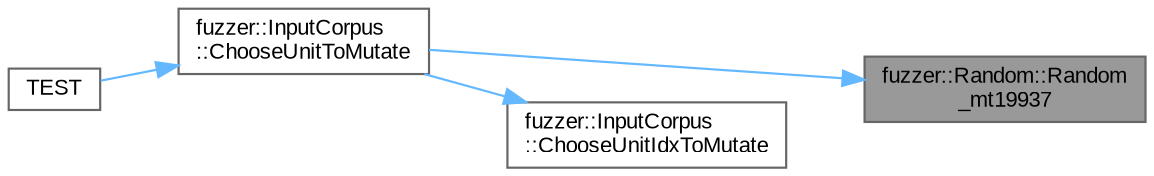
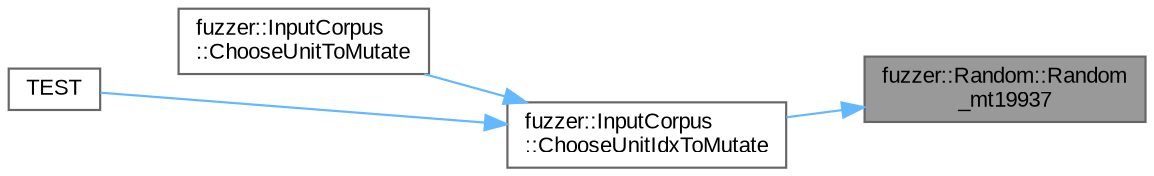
edge "fuzzer::InputCorpus ::ChooseUnitToMutate" -> "fuzzer::Random::Random _mt19937": now "fuzzer::InputCorpus ::ChooseUnitIdxToMutate" -> "fuzzer::Random::Random _mt19937"
edge "TEST" -> "fuzzer::InputCorpus ::ChooseUnitToMutate": now "TEST" -> "fuzzer::InputCorpus ::ChooseUnitIdxToMutate"
